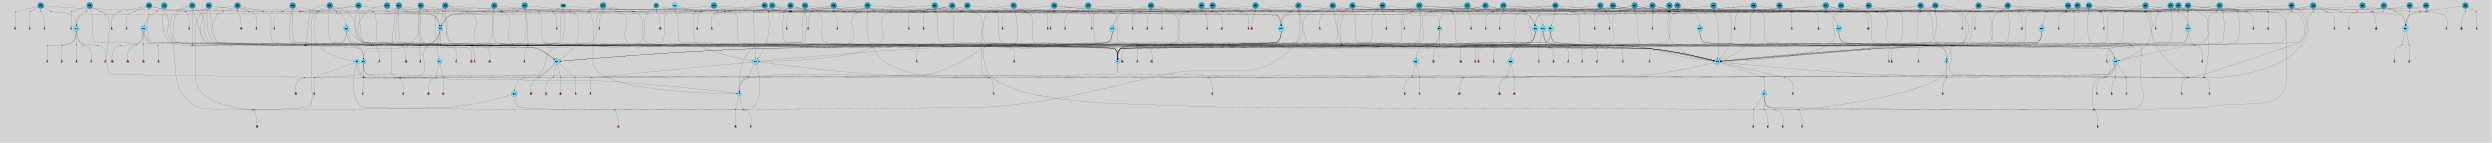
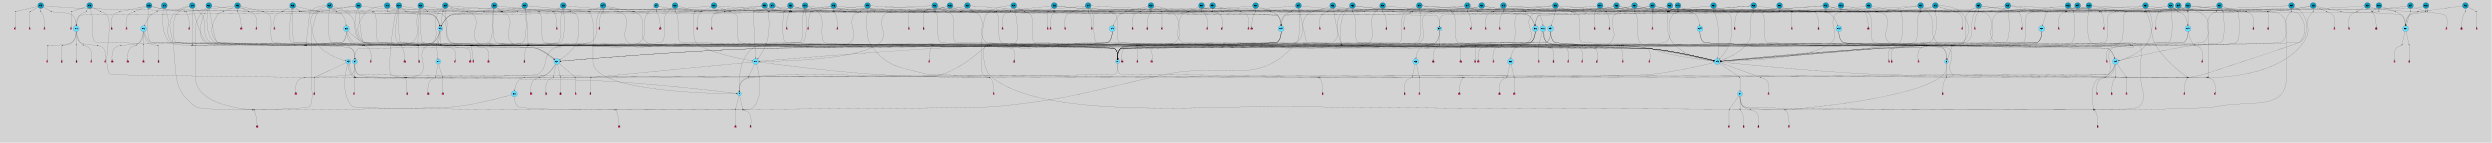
node "T638": shape box -> circle
node "T657": fillcolor #66ddff -> #1199bb
